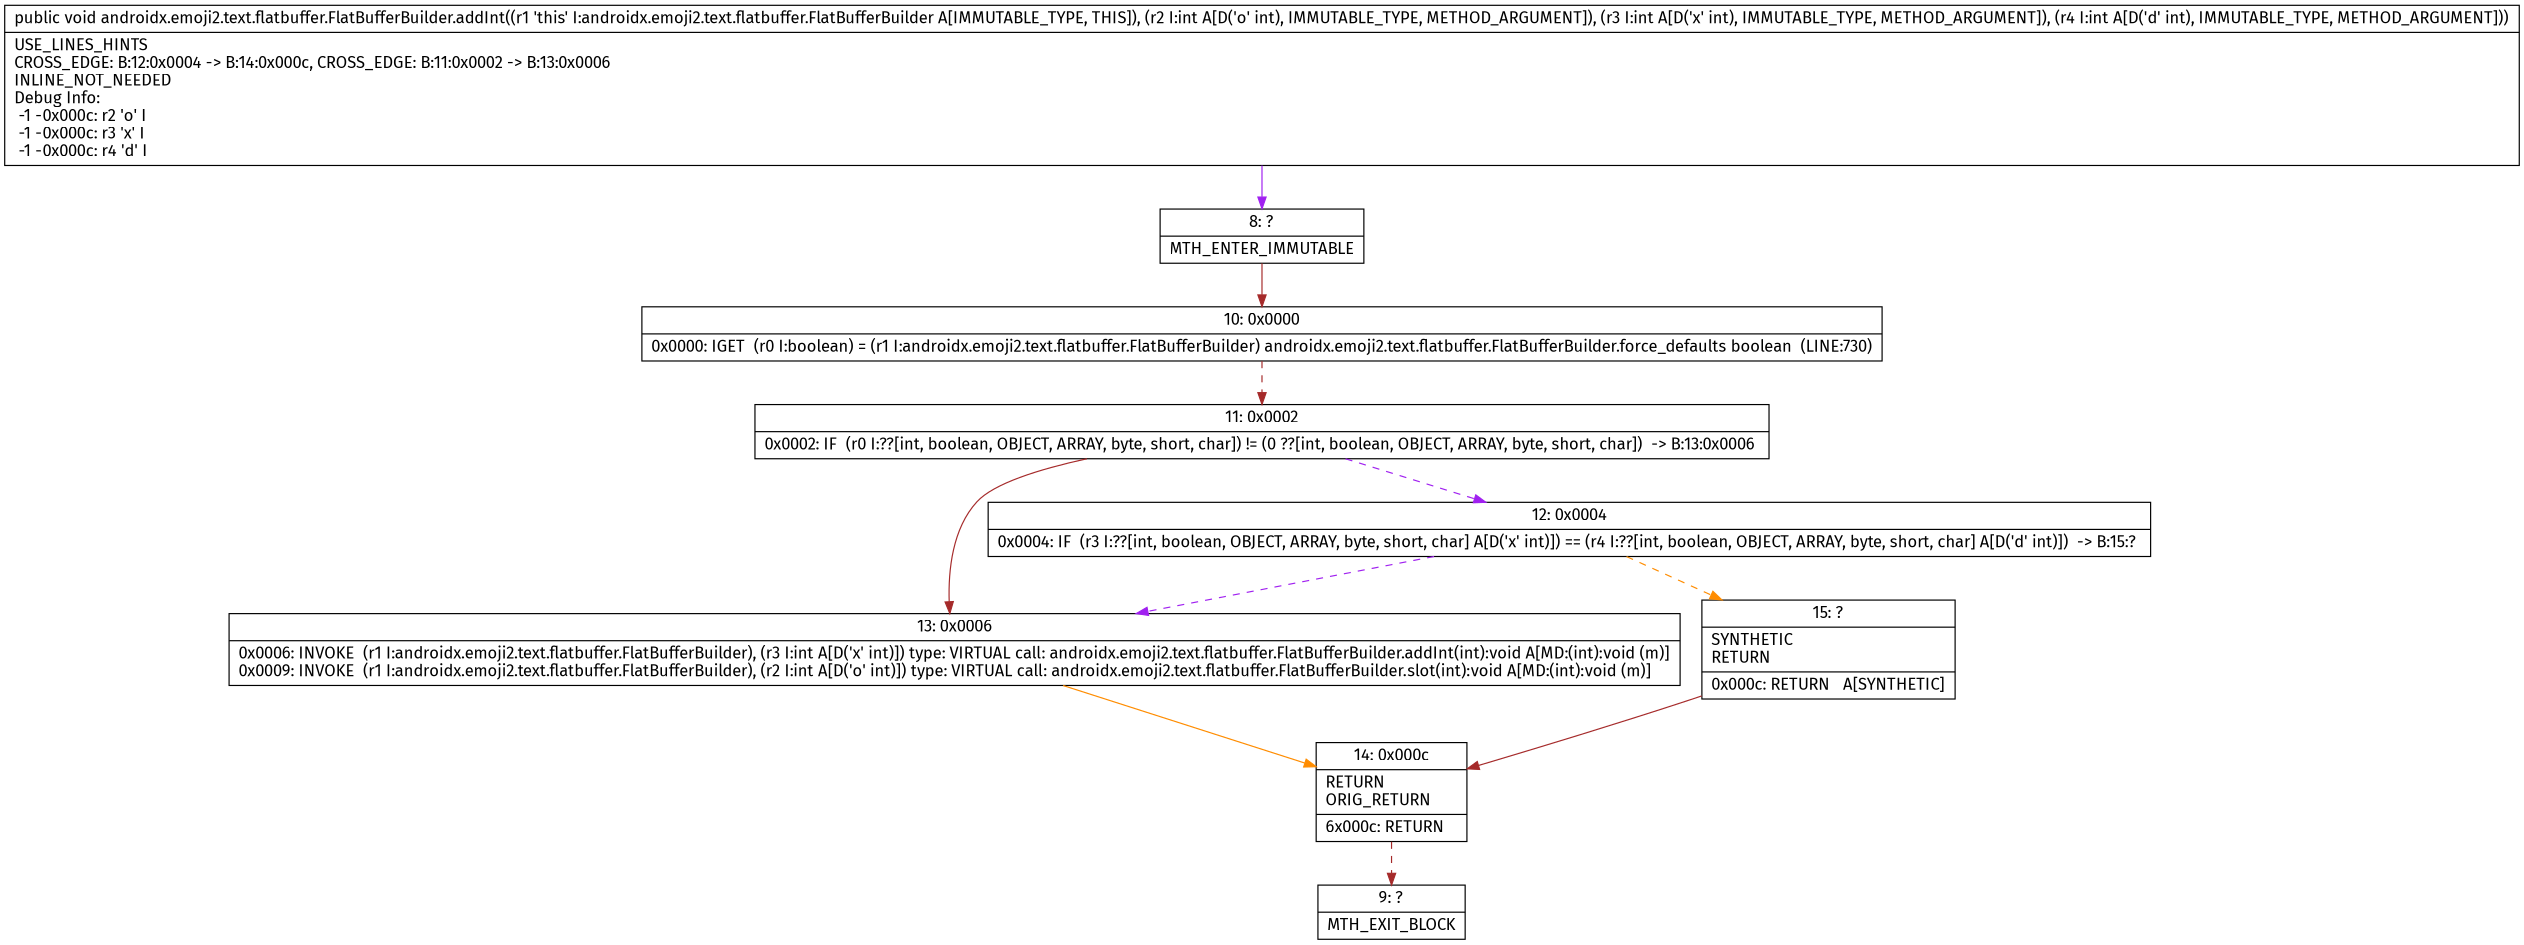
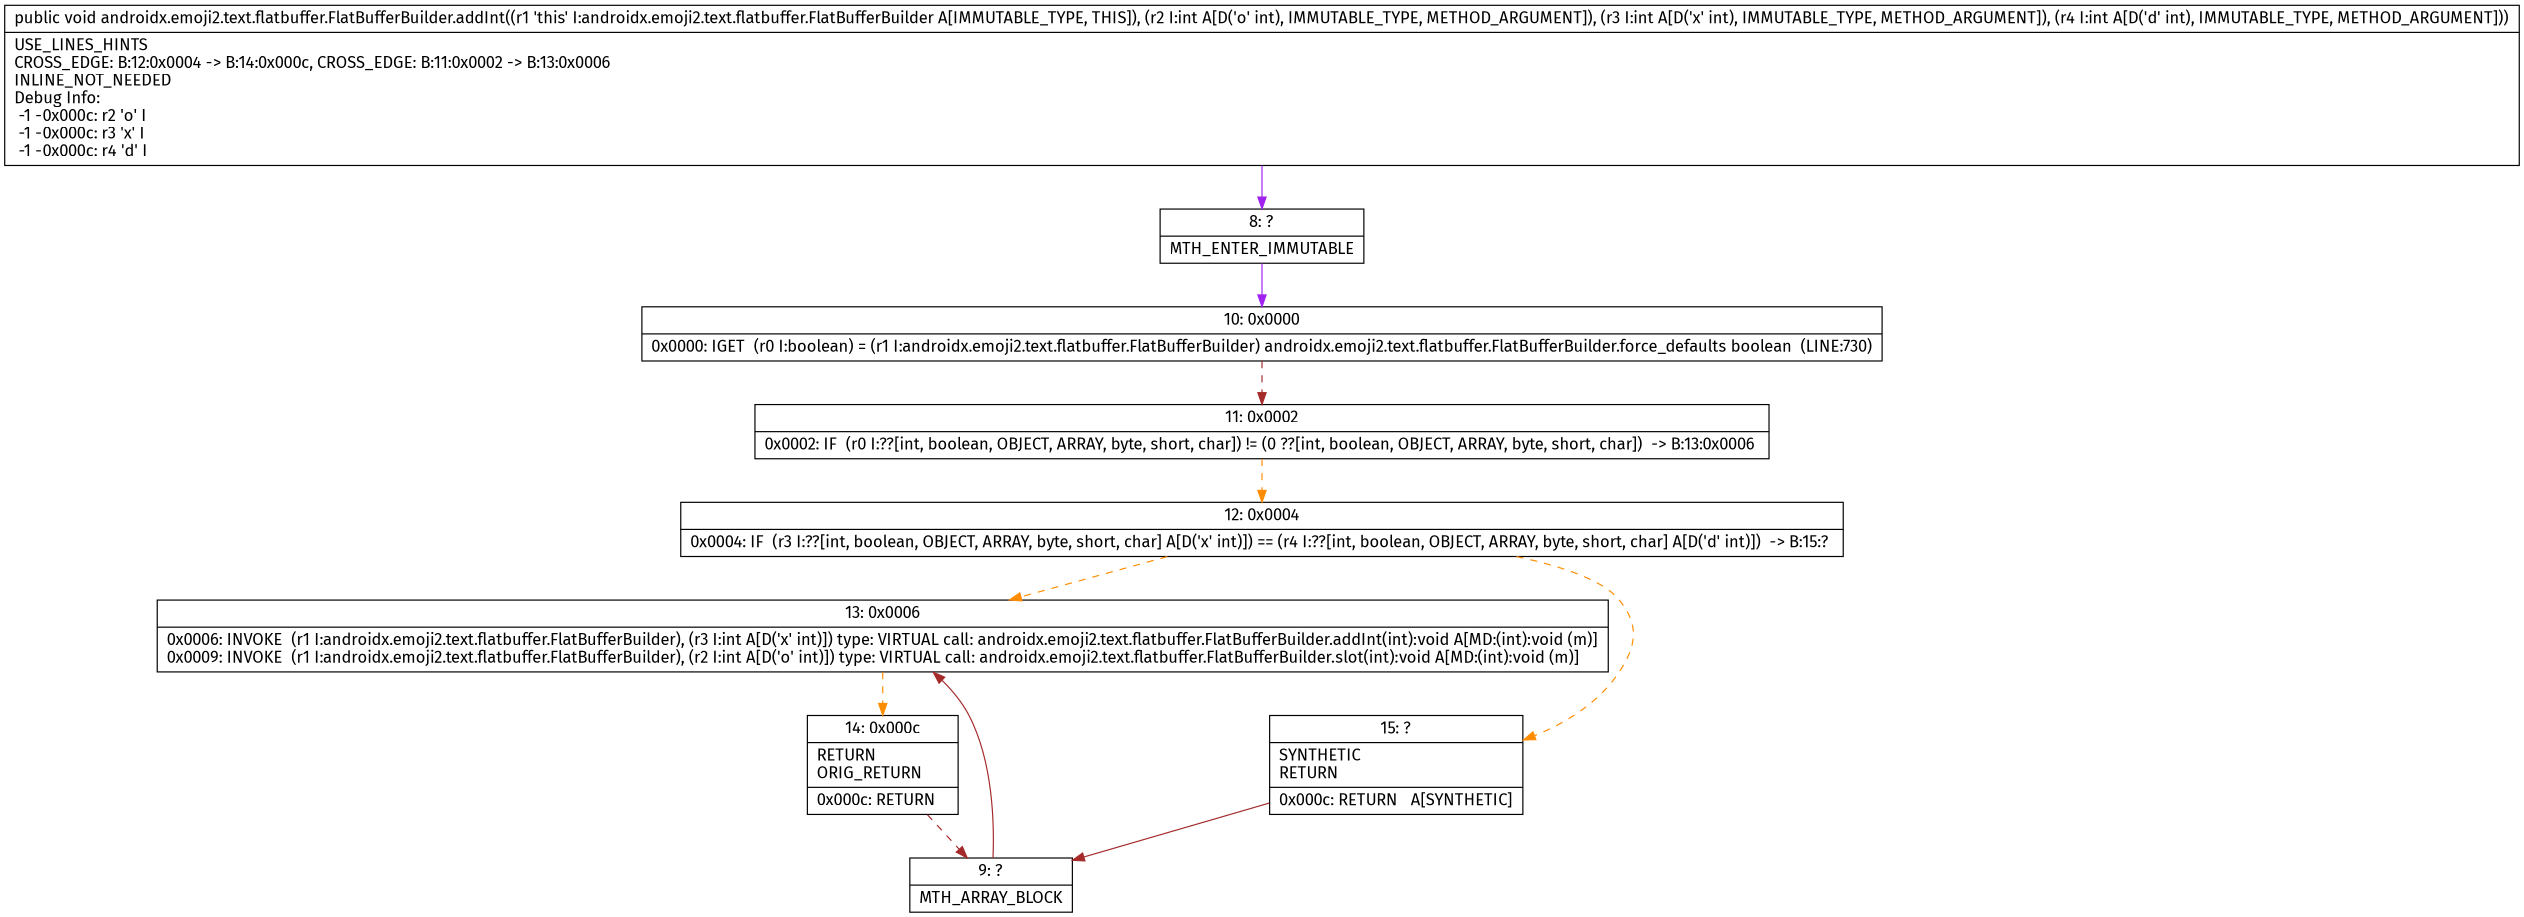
edge "8: ?" -> "10: 0x0000": color brown -> purple
edge "11: 0x0002" -> "12: 0x0004": color purple -> darkorange
edge "11: 0x0002" -> "13: 0x0006": now "9: ?" -> "13: 0x0006"
edge "12: 0x0004" -> "13: 0x0006": color purple -> darkorange
edge "13: 0x0006" -> "14: 0x000c": style solid -> dashed
edge "15: ?" -> "14: 0x000c": now "15: ?" -> "9: ?"
node "14: 0x000c": text "6x000c: RETURN" -> "0x000c: RETURN"
node "9: ?": text "MTH_EXIT_BLOCK" -> "MTH_ARRAY_BLOCK"
